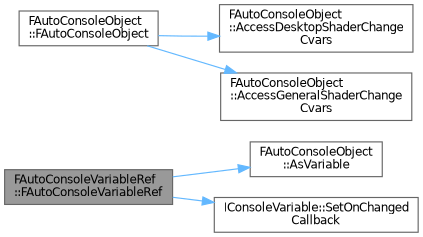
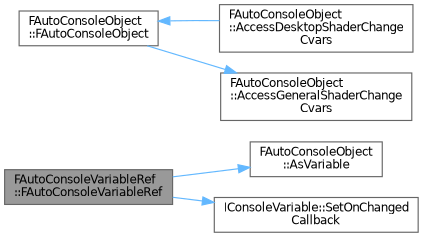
edge "FAutoConsoleObject ::FAutoConsoleObject" -> "FAutoConsoleObject ::AccessDesktopShaderChange Cvars": reversed
